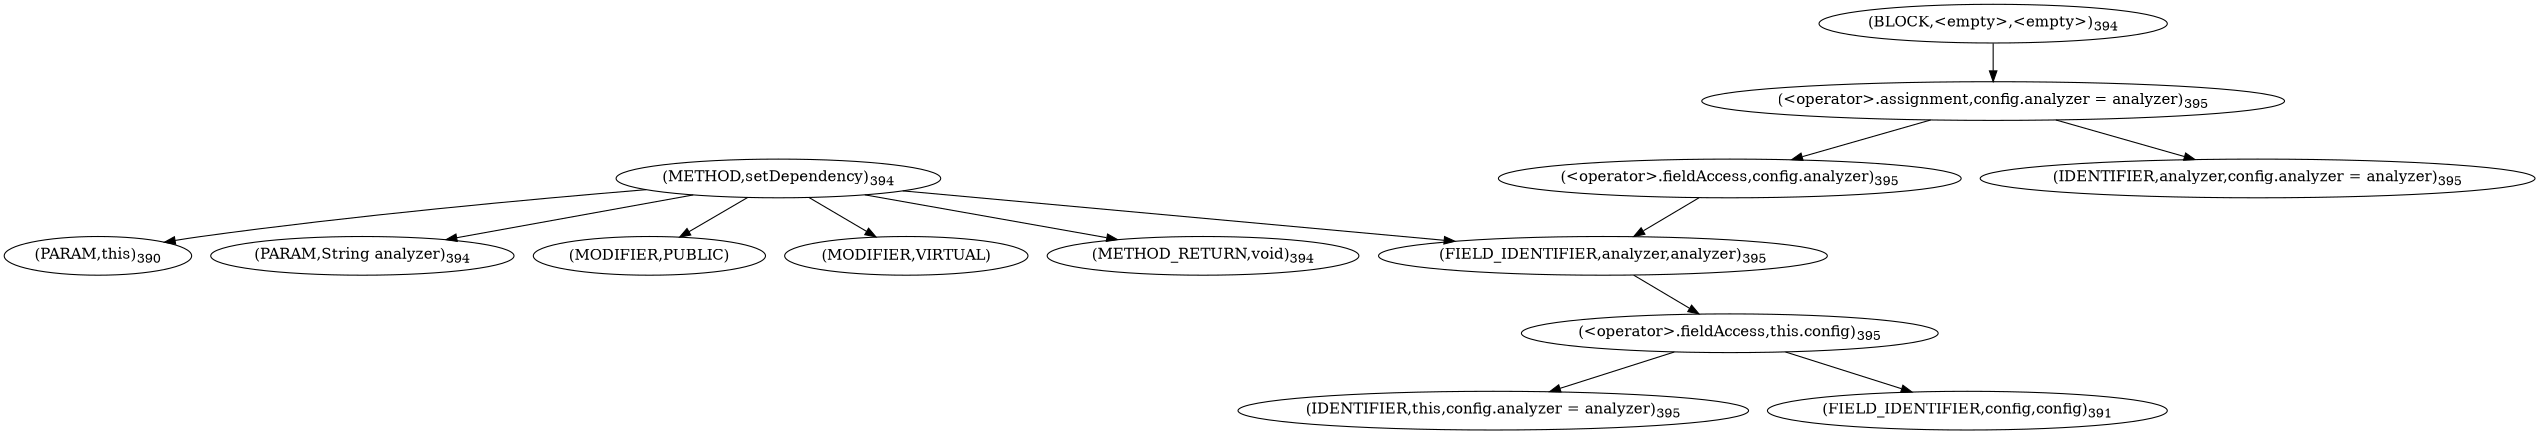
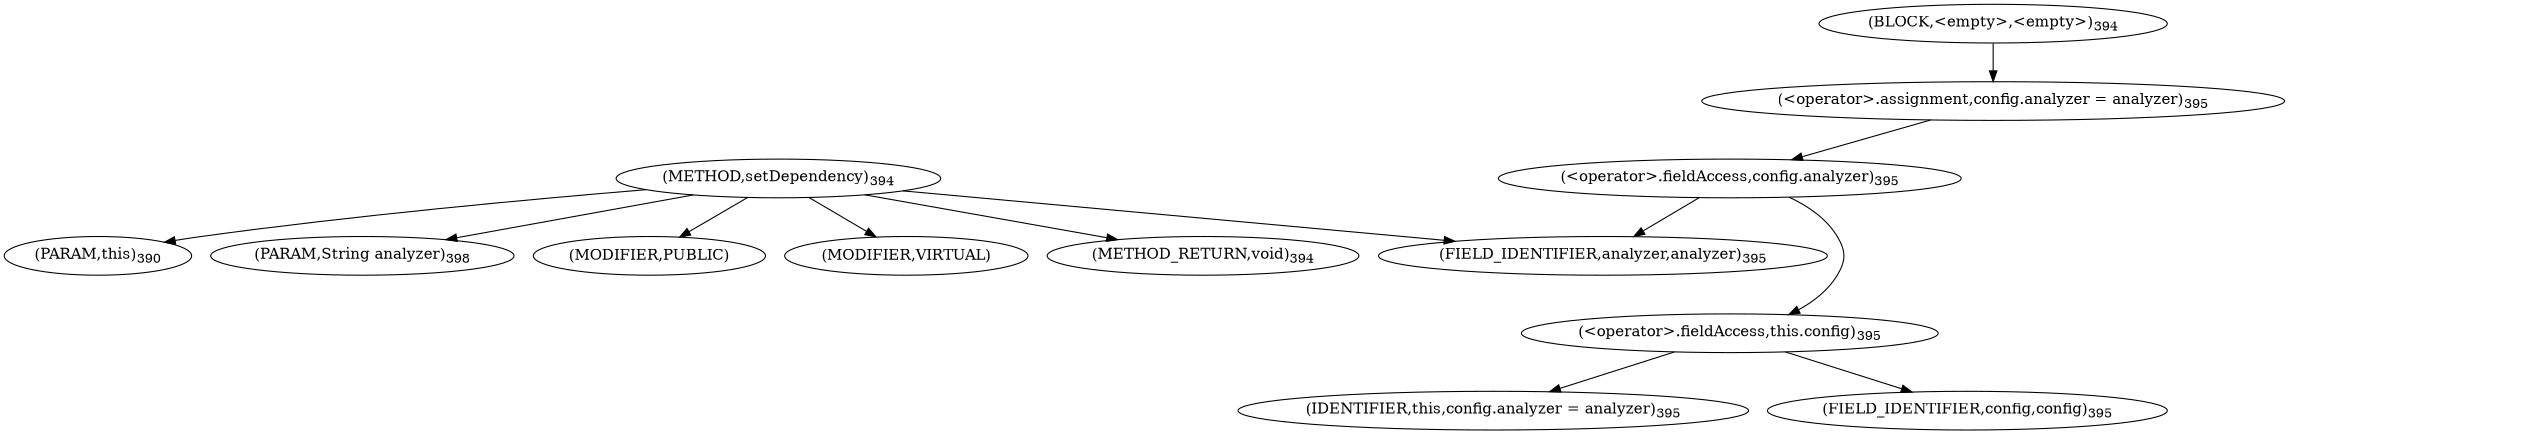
node "(IDENTIFIER,analyzer,config.analyzer = analyzer)": removed
node "(PARAM,String analyzer)": text "394" -> "398"
edge "(FIELD_IDENTIFIER,analyzer,analyzer)" -> "(<operator>.fieldAccess,this.config)": now "(<operator>.fieldAccess,config.analyzer)" -> "(<operator>.fieldAccess,this.config)"
node "(FIELD_IDENTIFIER,config,config)": text "391" -> "395"
